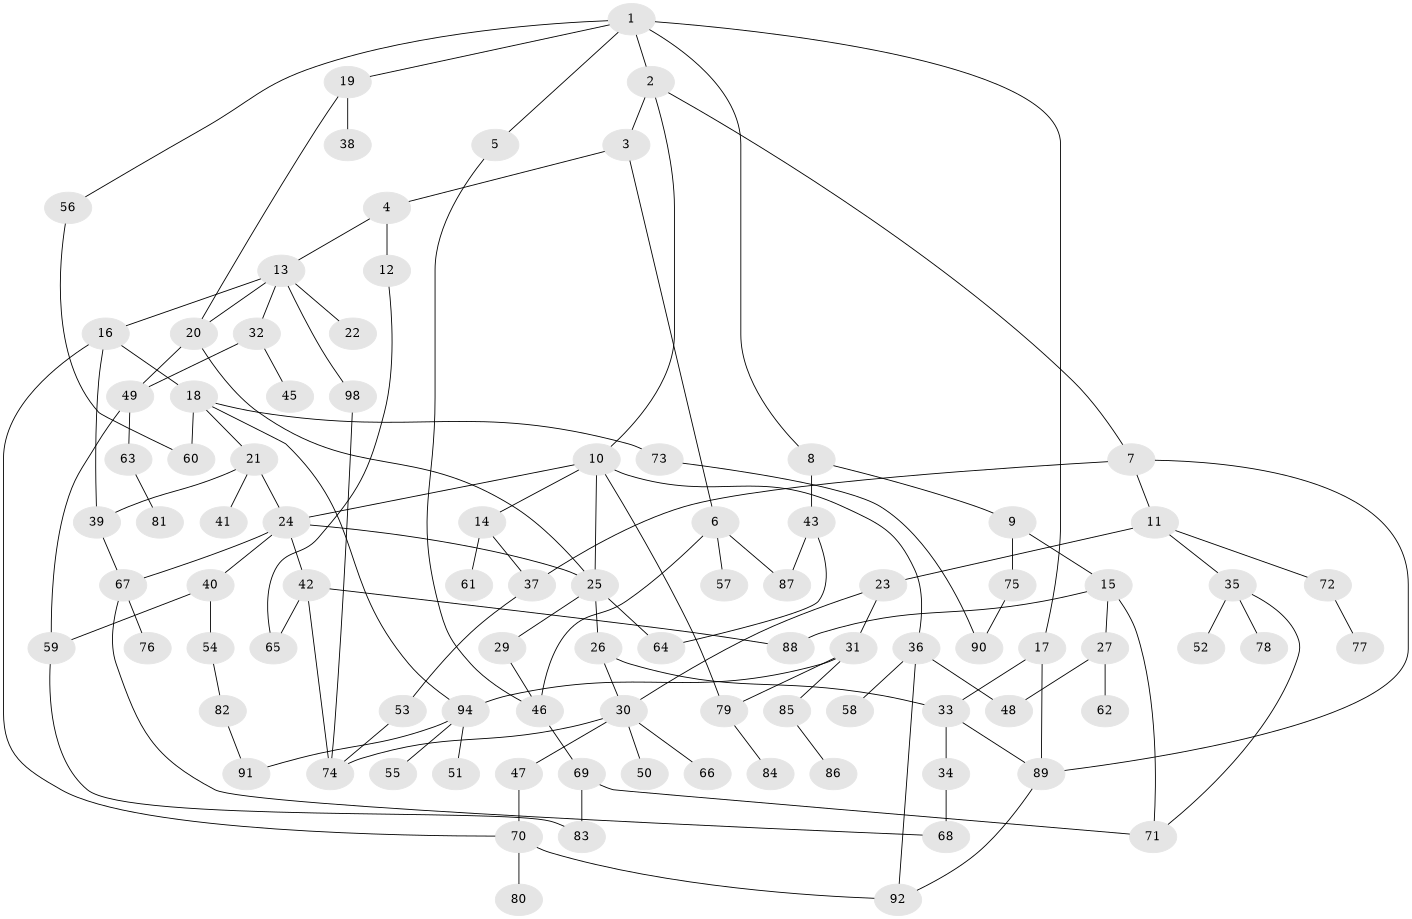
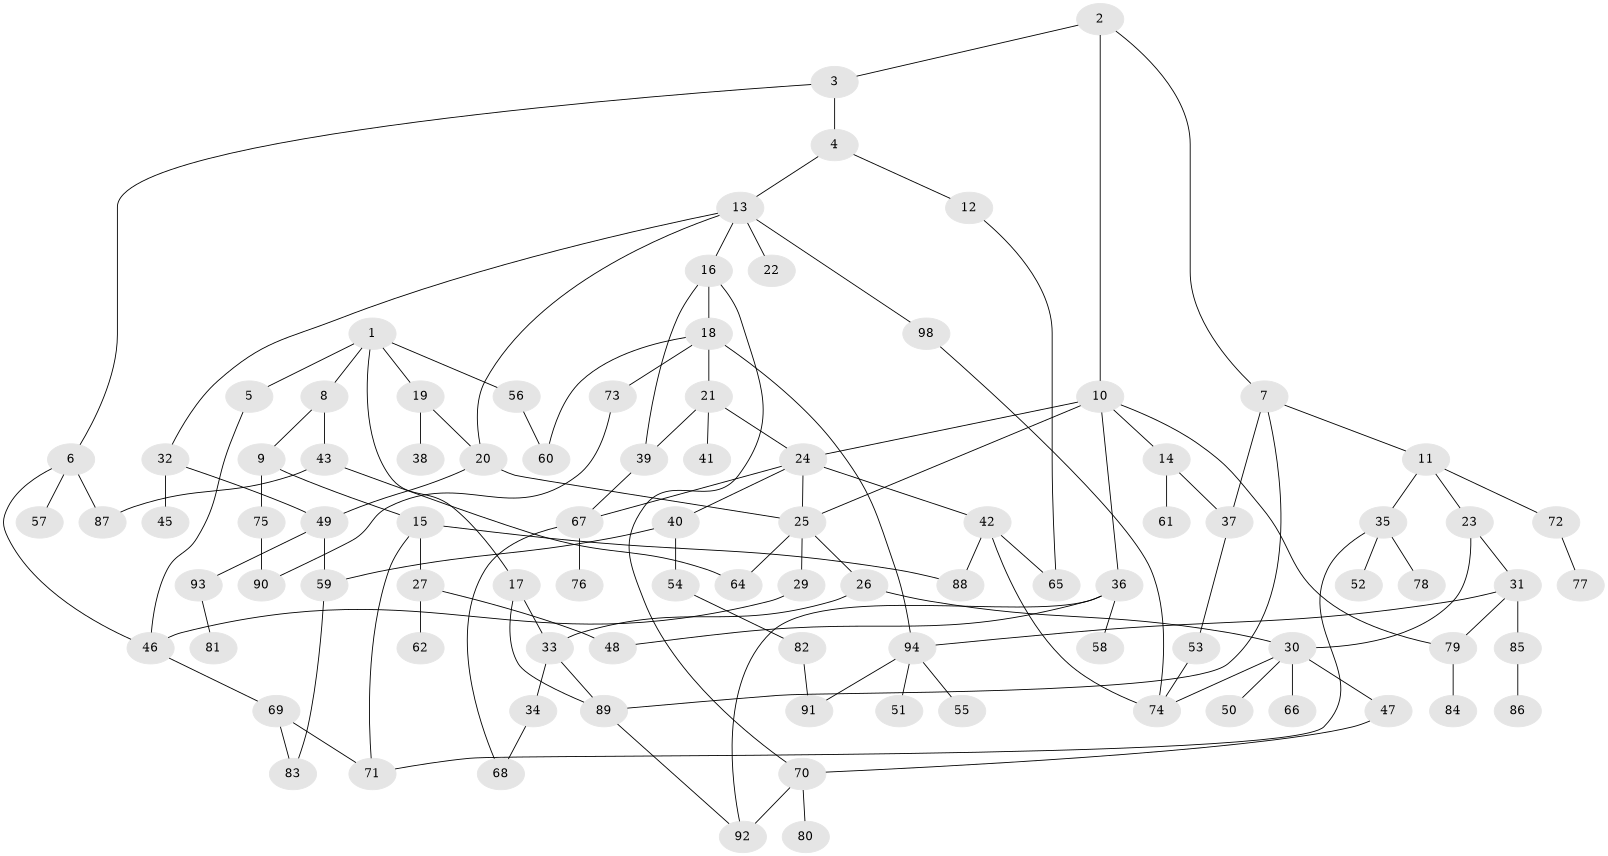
edge "1" -- "2": removed
node "63": label "63" -> "93"
